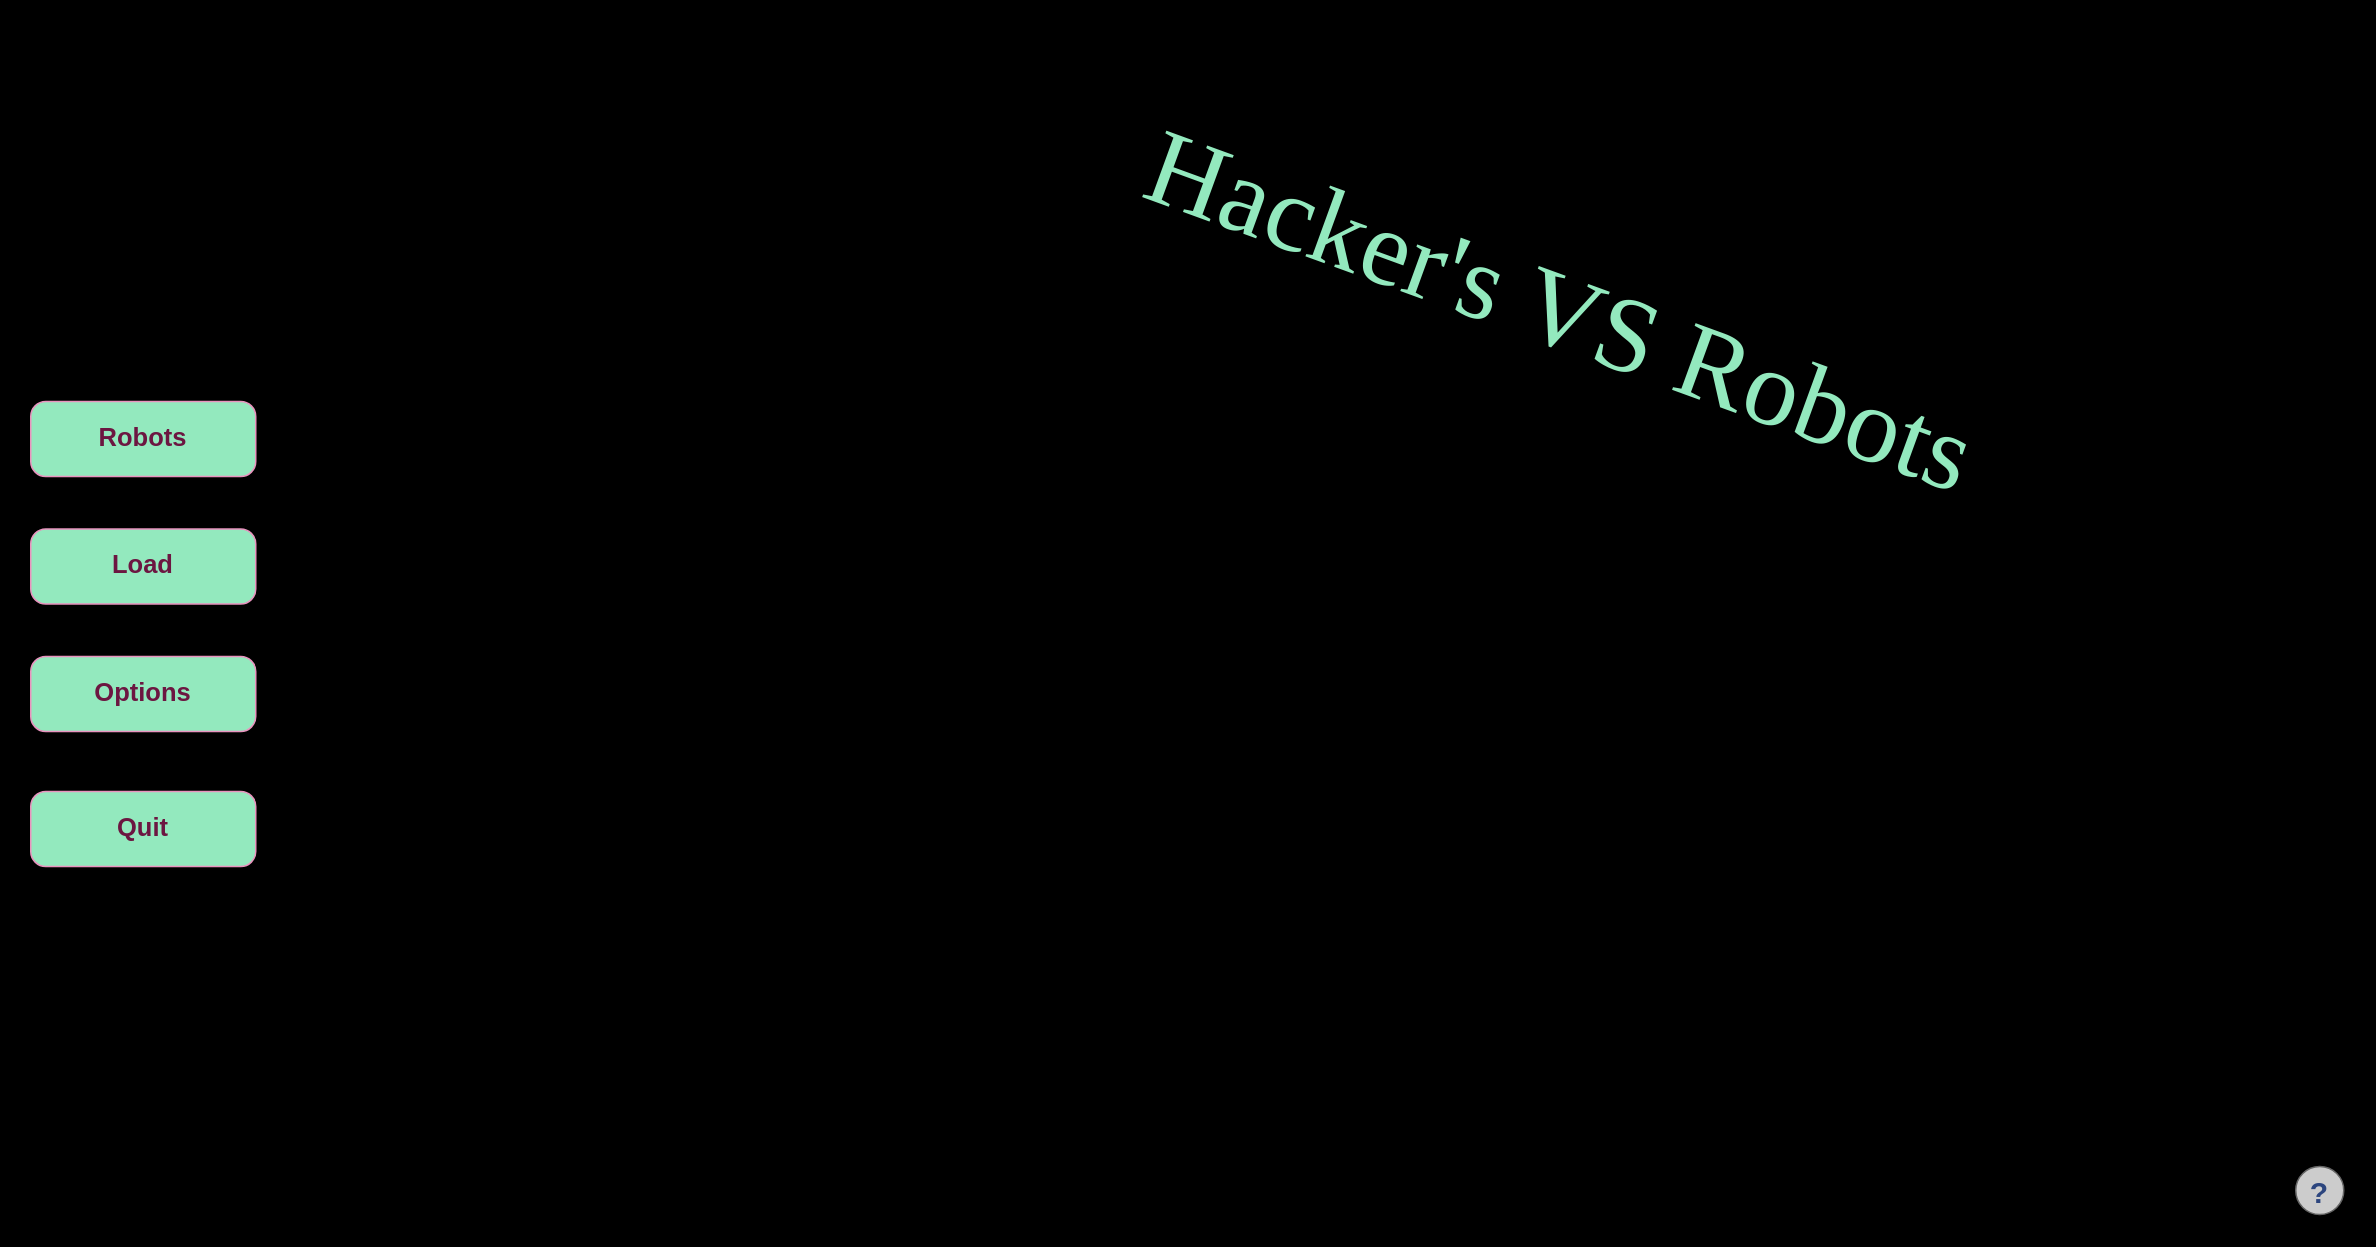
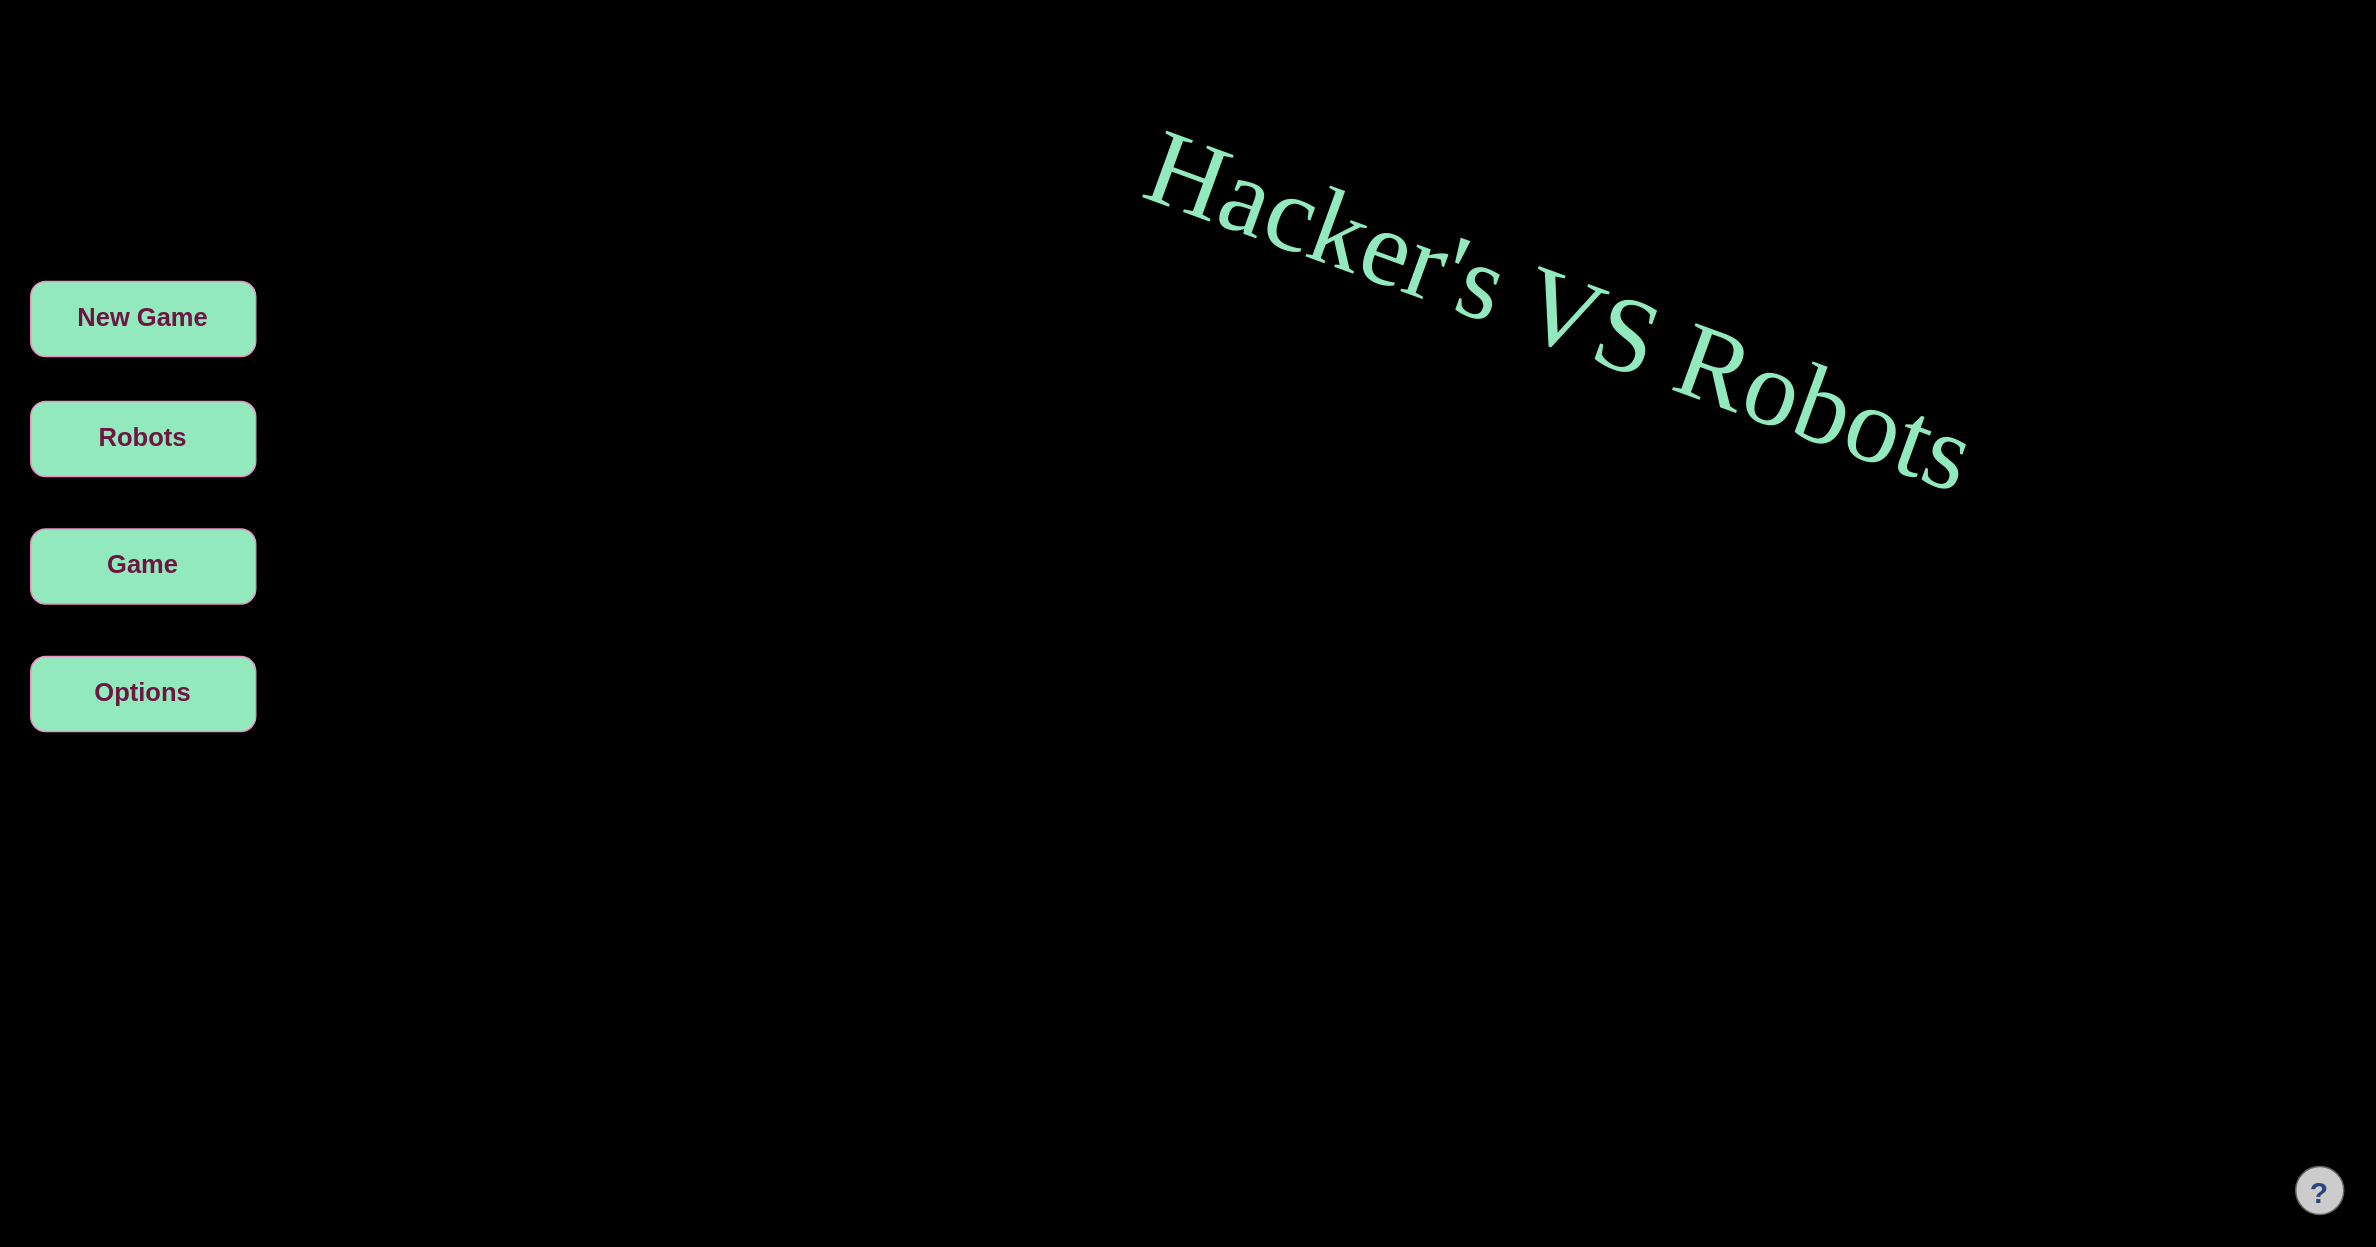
node "New Game": added
node "Load": label "Load" -> "Game"
node "Quit": removed
